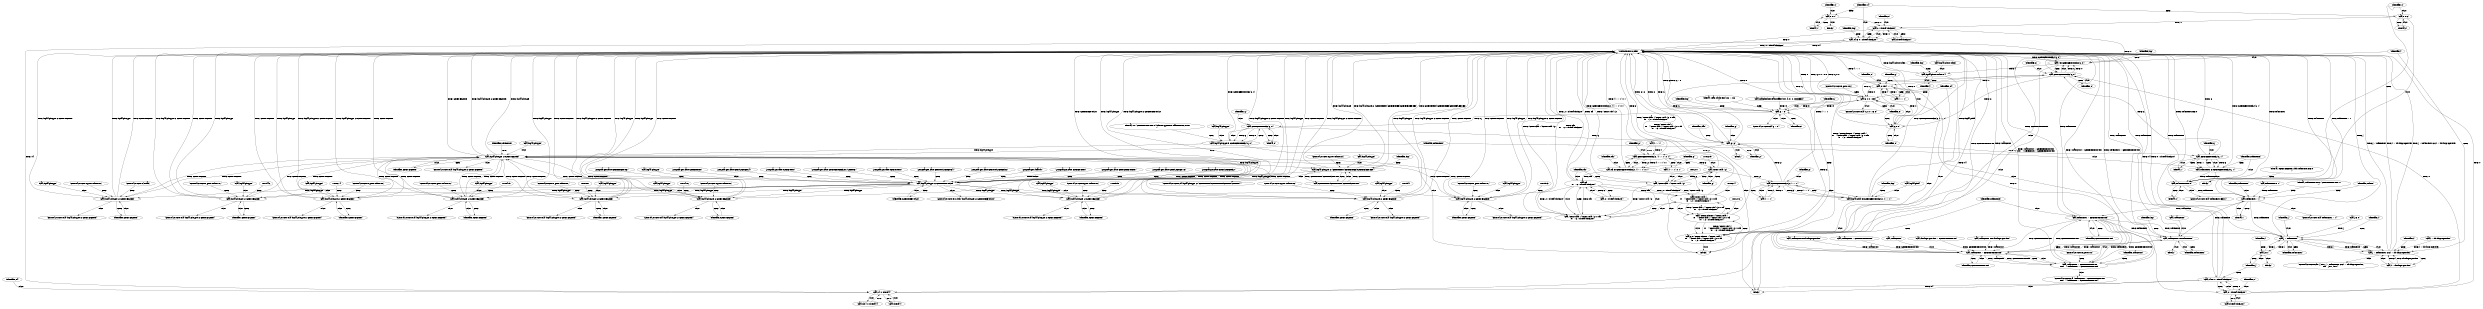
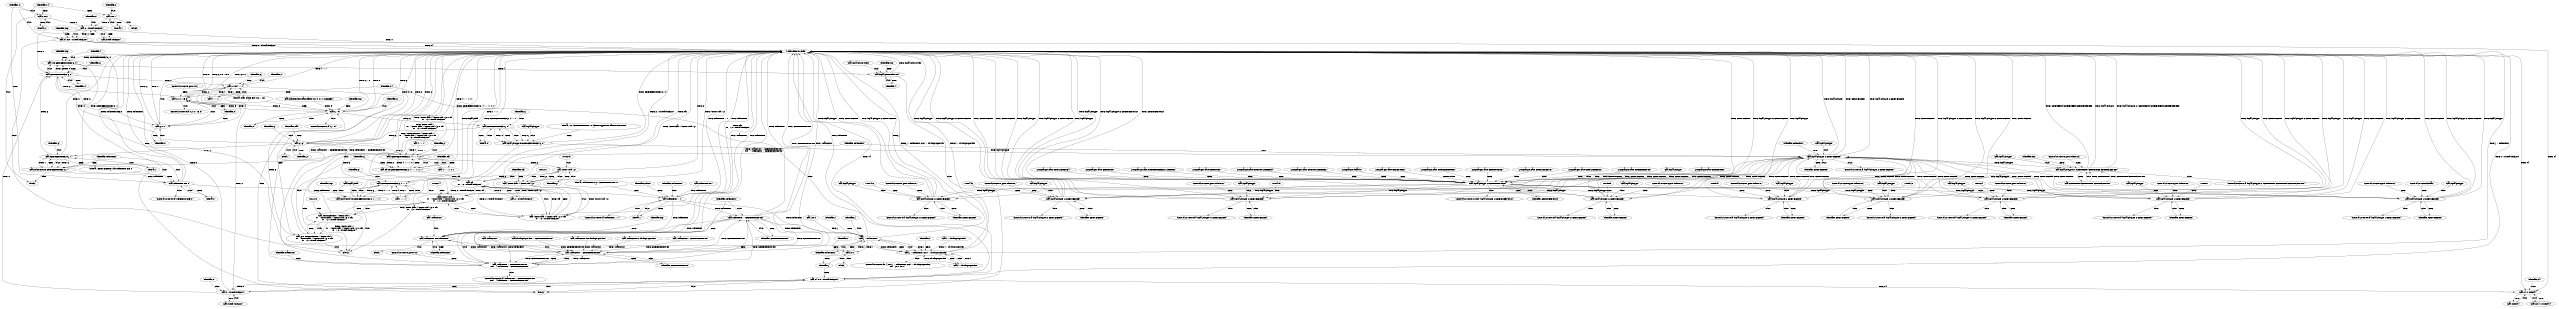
edge "(Call,CDF_GETUINT32(p, i << 1))" -> "(Call,q - p)": reversed
node "(JumpTarget,case CDF_DOUBLE:)": added
edge "(Call,o4 + sizeof(l))" -> "(MethodReturn,RET)": reversed
